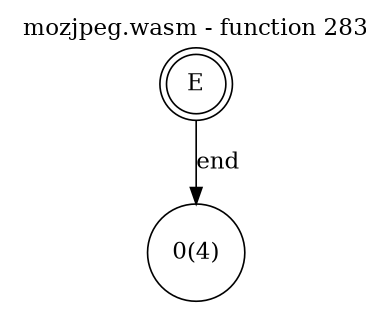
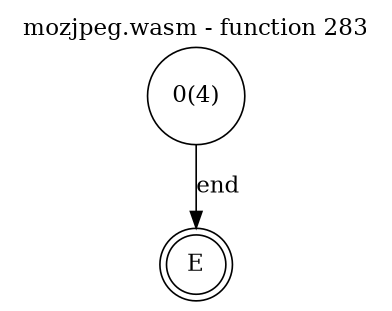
edge "E" -> "0(4)": reversed
